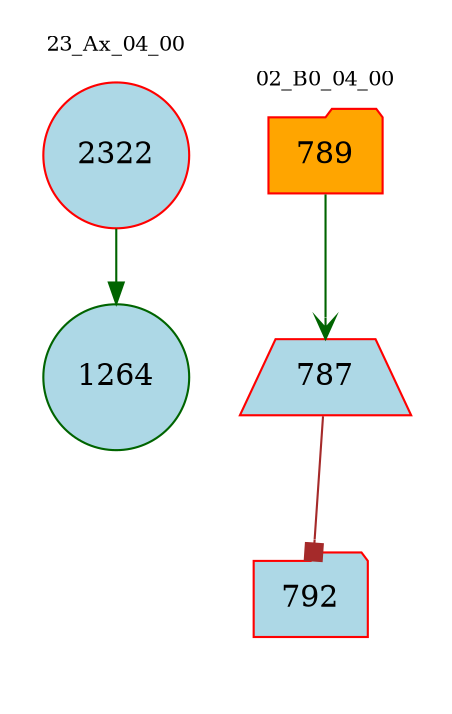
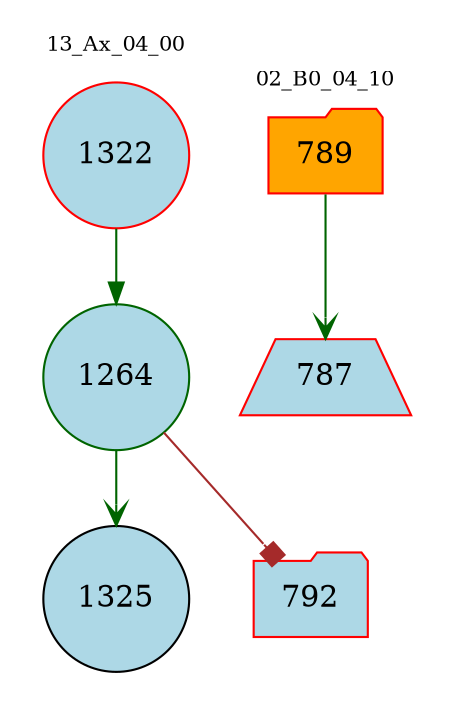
cluster "23_Ax_04_00": label "23_Ax_04_00" -> "13_Ax_04_00"
cluster "02_B0_04_00": label "02_B0_04_00" -> "02_B0_04_10"
node "2322": label "2322" -> "1322"
edge "787" -> "792": now "1264" -> "792"
node "1325": added
